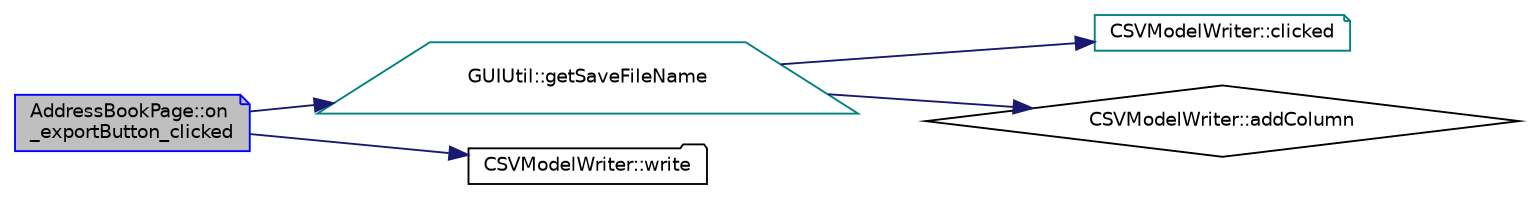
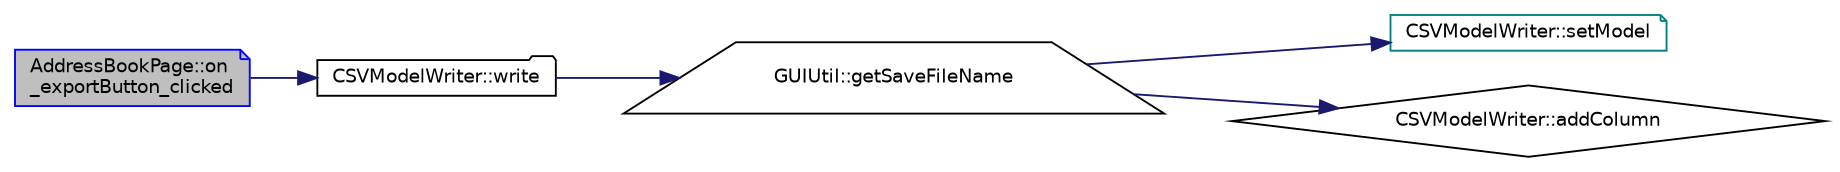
node "CSVModelWriter::clicked": label "CSVModelWriter::clicked" -> "CSVModelWriter::setModel"
node "GUIUtil::getSaveFileName": color teal -> black
edge "AddressBookPage::on _exportButton_clicked" -> "GUIUtil::getSaveFileName": now "CSVModelWriter::write" -> "GUIUtil::getSaveFileName"
